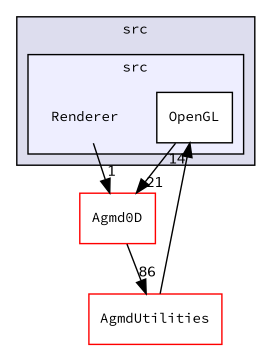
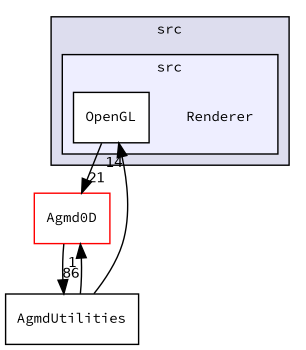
edge "Renderer" -> "Agmd0D": now "AgmdUtilities" -> "Agmd0D"
node "AgmdUtilities": color red -> black
